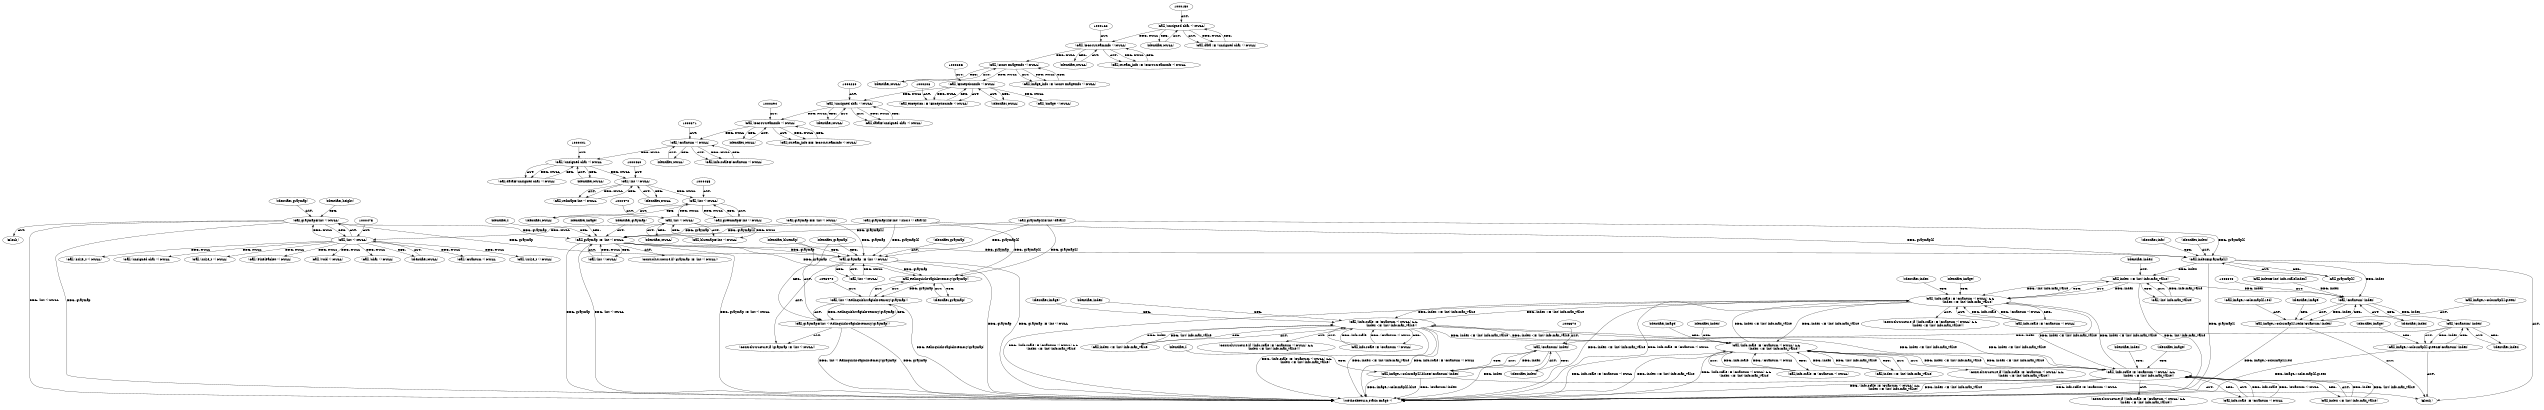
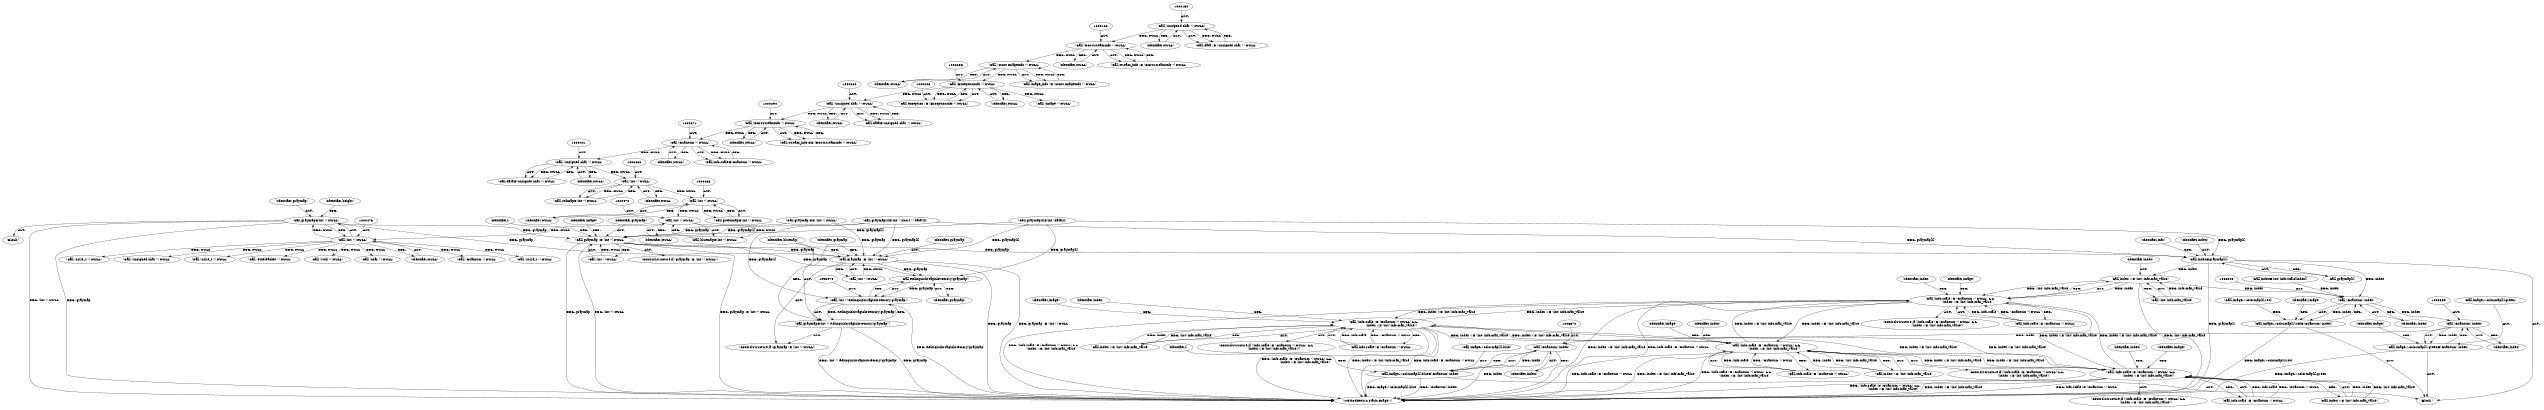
edge "(Call,graymap[i]=(int) ((short *) data)[i])" -> "(Call,RelinquishMagickMemory(graymap))": now "(Call,graymap[i]=(int) ((short *) data)[i])" -> "(Call,(int *) RelinquishMagickMemory(graymap))"
edge "(Call,(int *) RelinquishMagickMemory(graymap))" -> "(Call,RelinquishMagickMemory(graymap))": label "AST: " -> "CFG: "
node "1003359": added
edge "(Call,image->colormap[i].red)" -> "(Call,image->colormap[i].red=(Quantum) index)": label "AST: " -> "DDG: "
edge "(Call,image->colormap[i].green)" -> "(Call,image->colormap[i].red=(Quantum) index)": now "(Call,image->colormap[i].green)" -> "(Call,image->colormap[i].green=(Quantum) index)"
node "(Call,image->colormap[i].blue)": added
